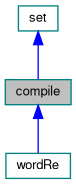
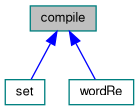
edge "compile" -> "set": reversed
